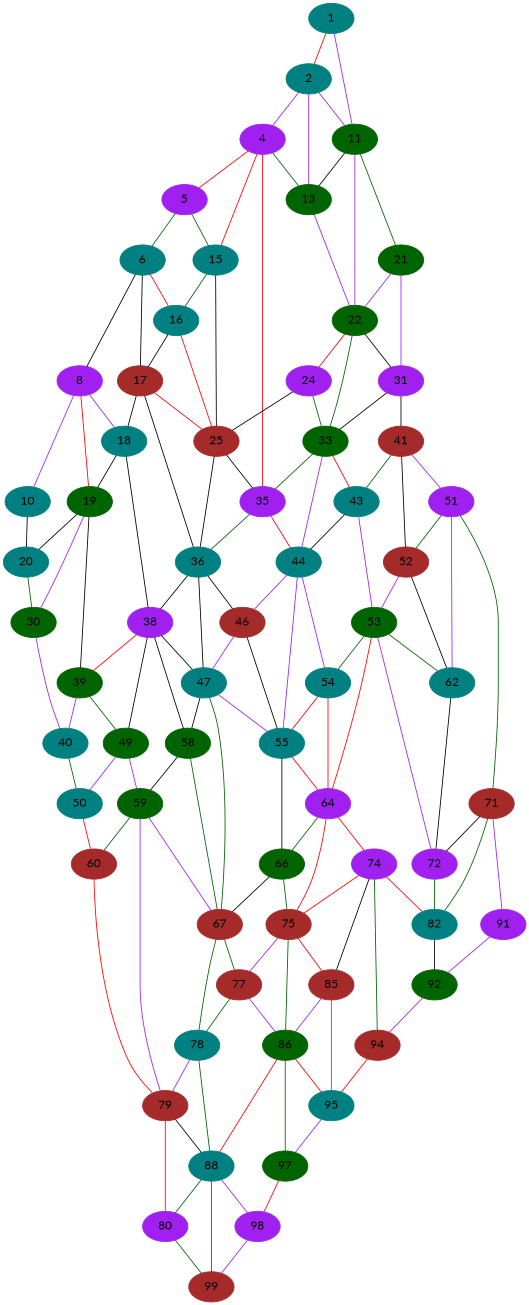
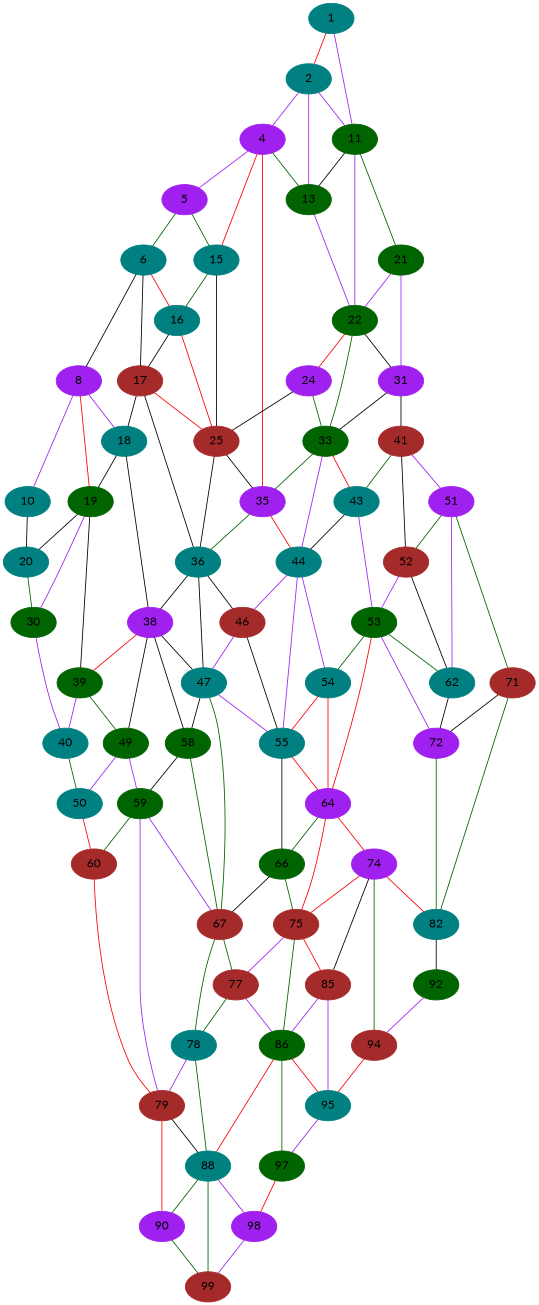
edge "4" -- "5": color red -> purple
node "91": removed
node "80": label "80" -> "90"
